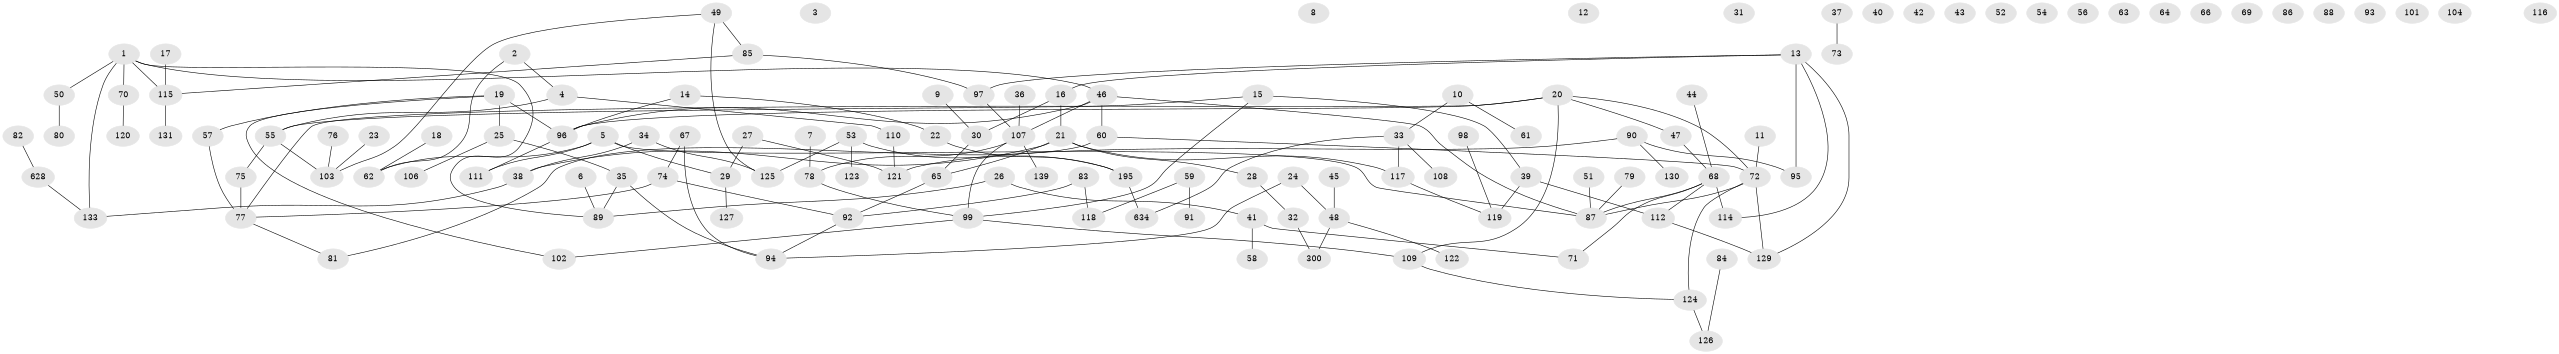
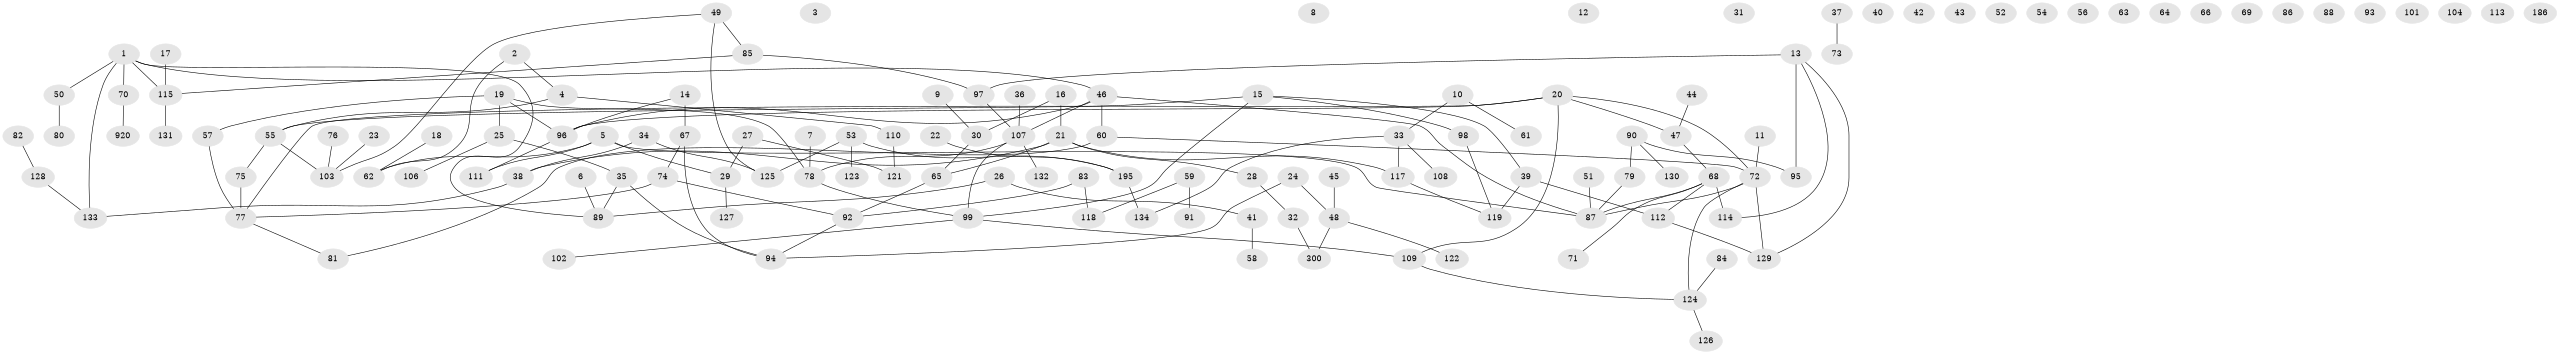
node "113": added
node "116": label "116" -> "186"
edge "13" -- "16": removed
edge "14" -- "22": now "14" -- "67"
edge "15" -- "98": added
node "120": label "120" -> "920"
edge "44" -- "68": now "44" -- "47"
edge "90" -- "121": now "90" -- "79"
edge "19" -- "102": now "19" -- "78"
node "628": label "628" -> "128"
node "139": label "139" -> "132"
node "634": label "634" -> "134"
edge "41" -- "71": removed
edge "84" -- "126": now "84" -- "124"
